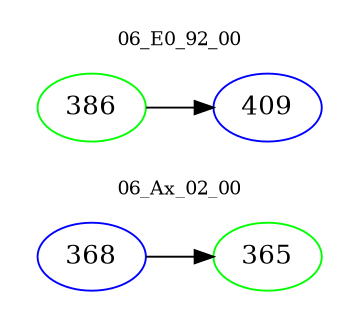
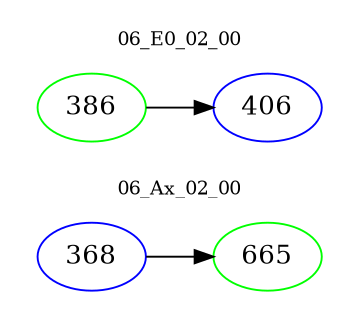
cluster "06_E0_92_00": label "06_E0_92_00" -> "06_E0_02_00"
node "409": label "409" -> "406"
node "365": label "365" -> "665"
